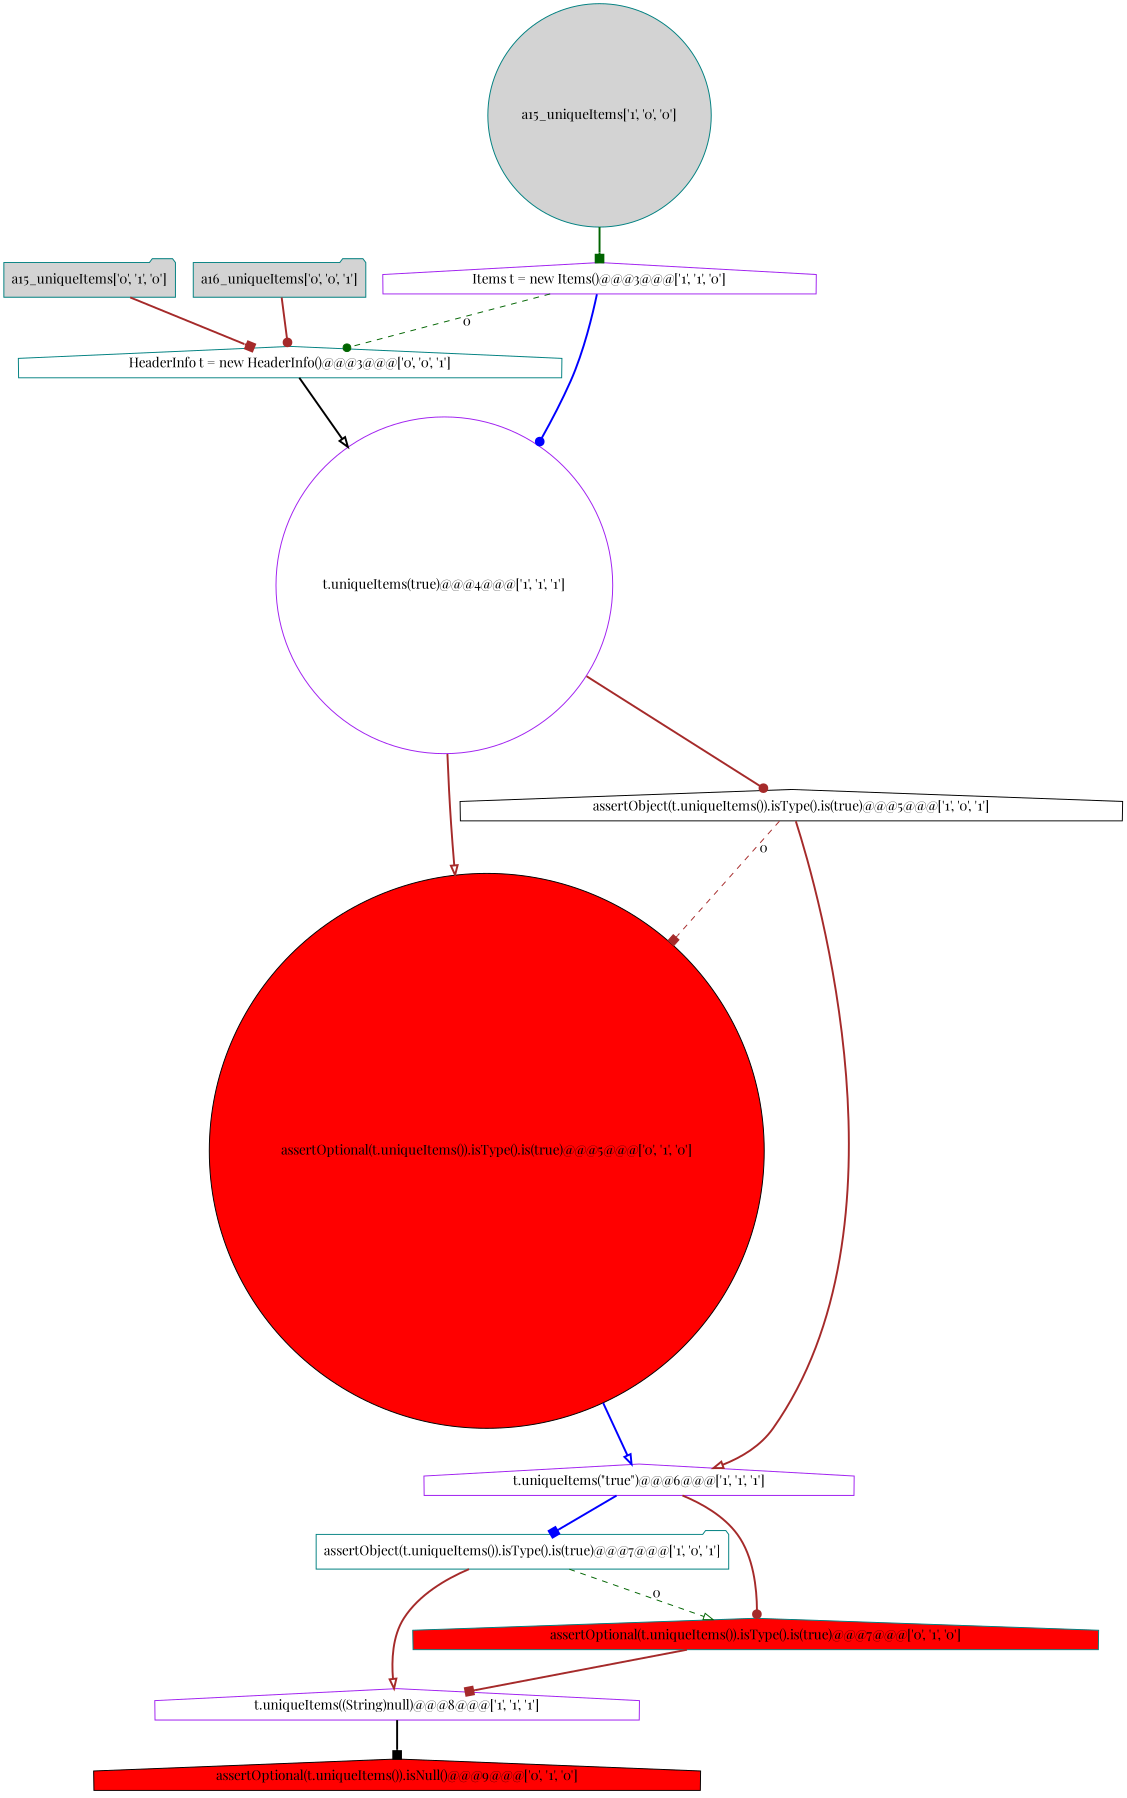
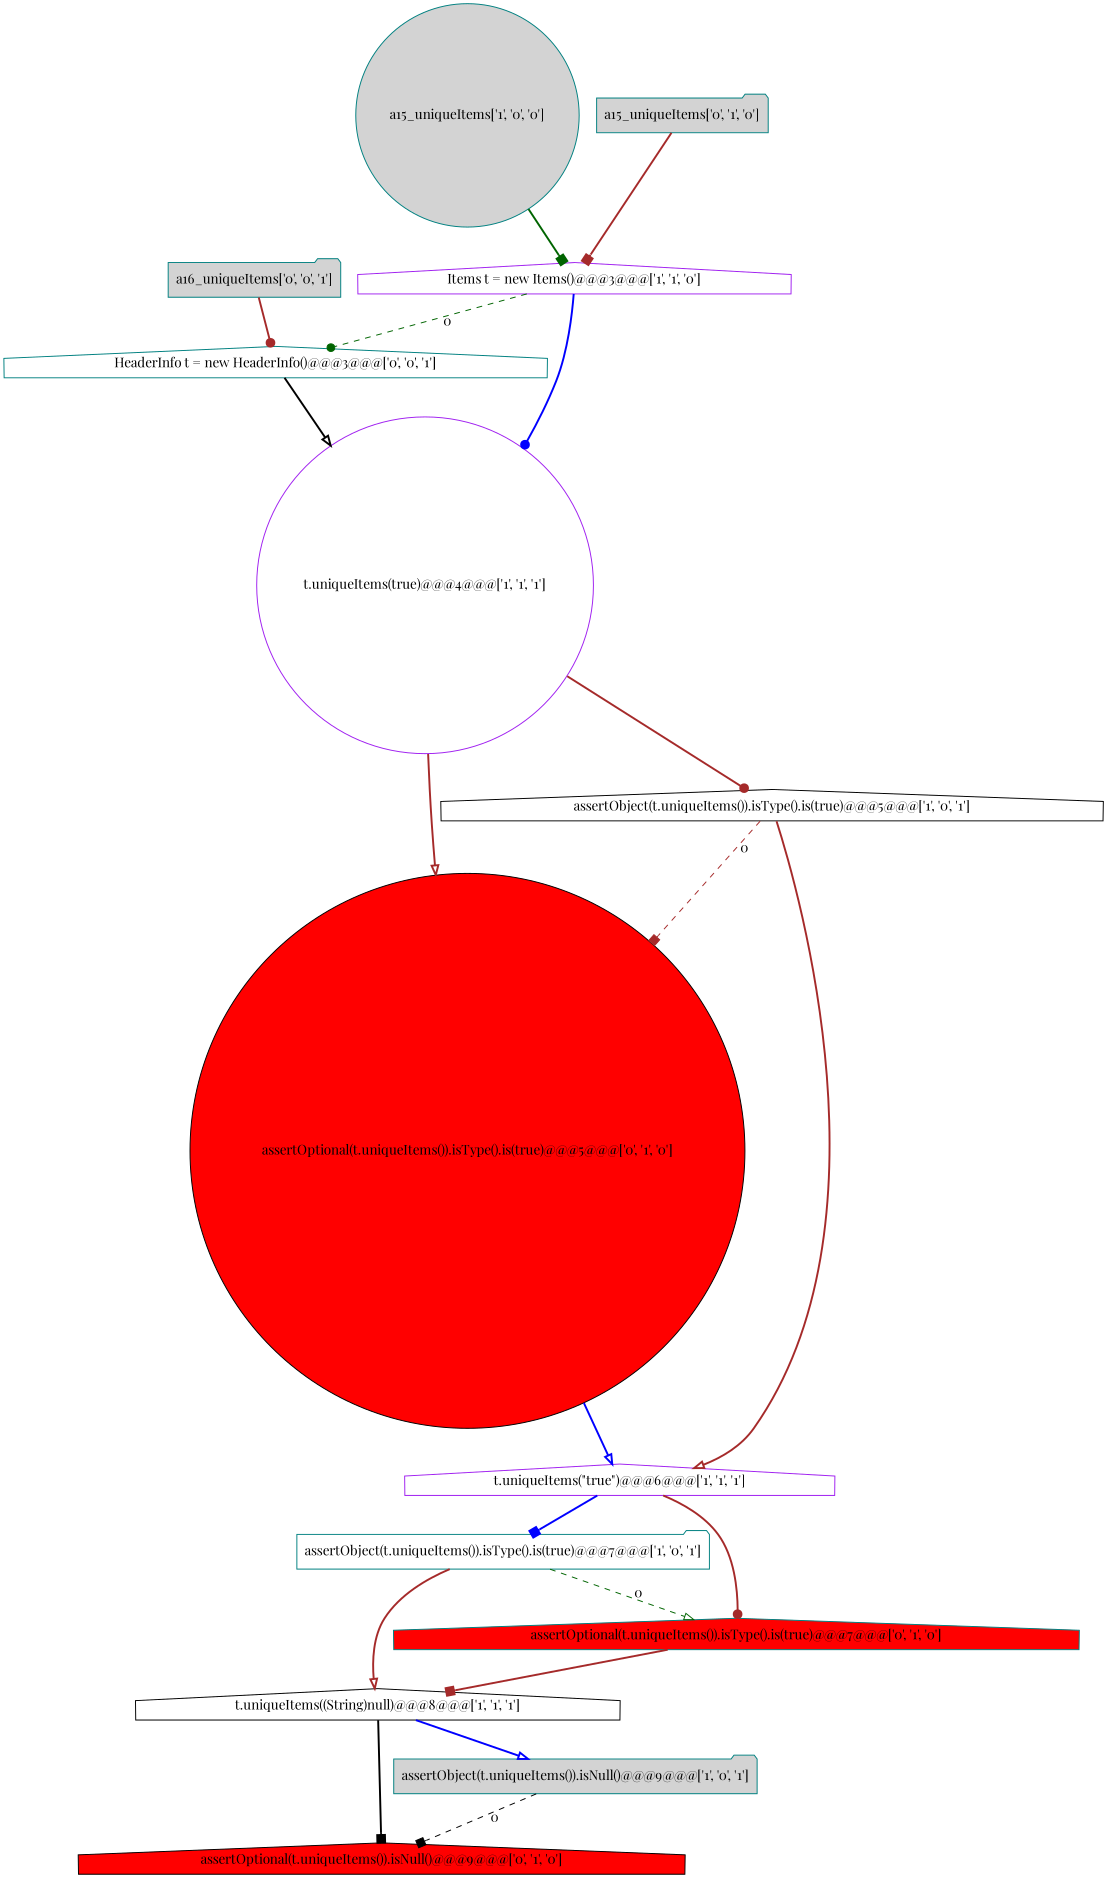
edge "a15_uniqueItems['0', '1', '0']" -> "HeaderInfo t = new HeaderInfo()@@@3@@@['0', '0', '1']": now "a15_uniqueItems['0', '1', '0']" -> "Items t = new Items()@@@3@@@['1', '1', '0']"
node "t.uniqueItems((String)null)@@@8@@@['1', '1', '1']": color purple -> black
node "assertObject(t.uniqueItems()).isNull()@@@9@@@['1', '0', '1']": added
